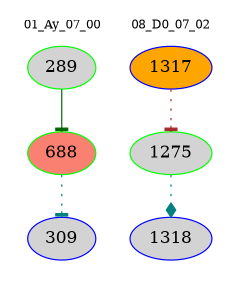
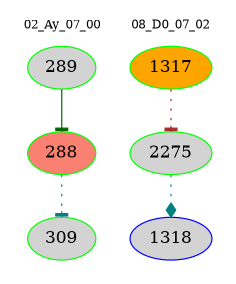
cluster "01_Ay_07_00": label "01_Ay_07_00" -> "02_Ay_07_00"
node "1317": color blue -> green
node "688": label "688" -> "288"
node "1275": label "1275" -> "2275"
node "309": color blue -> green
